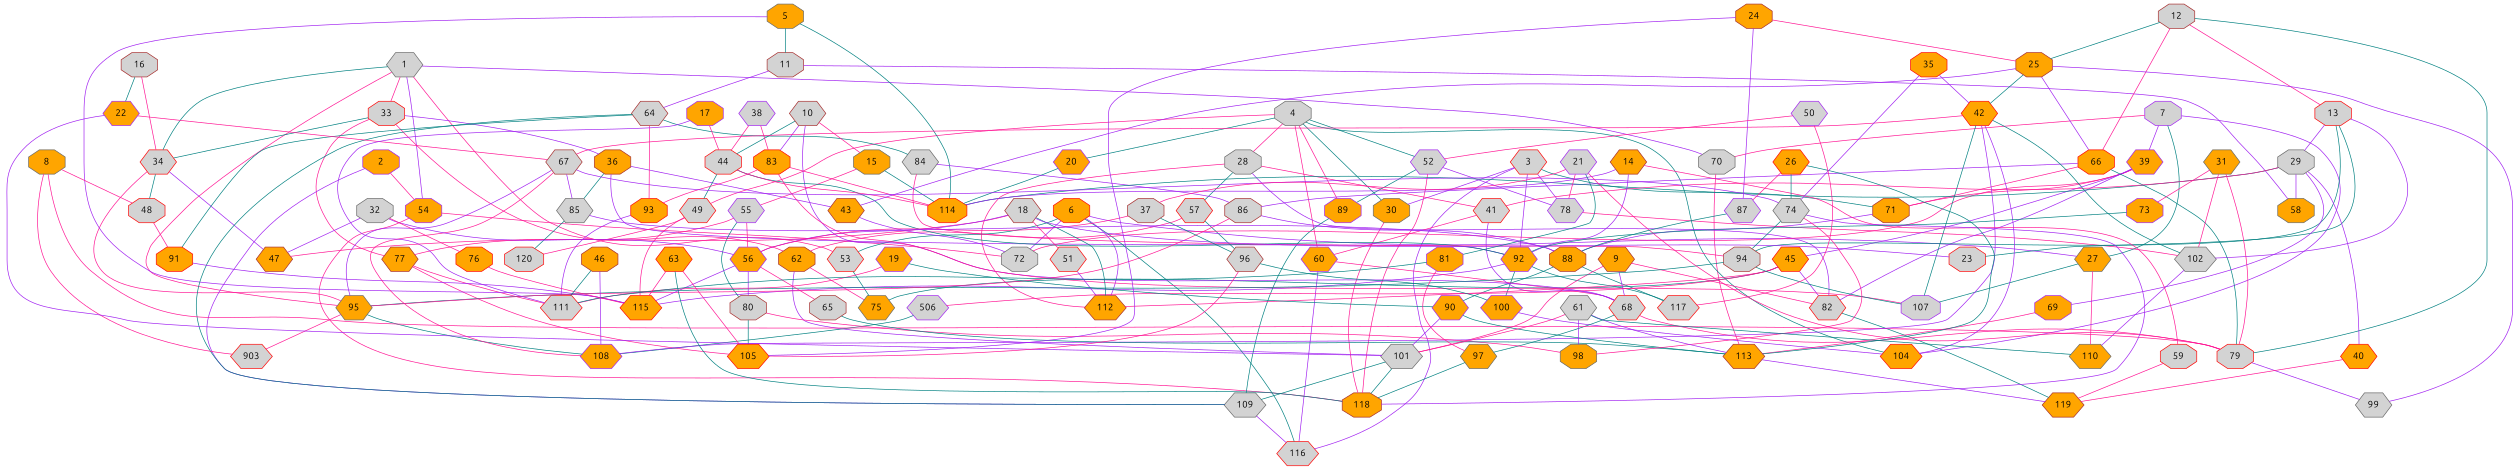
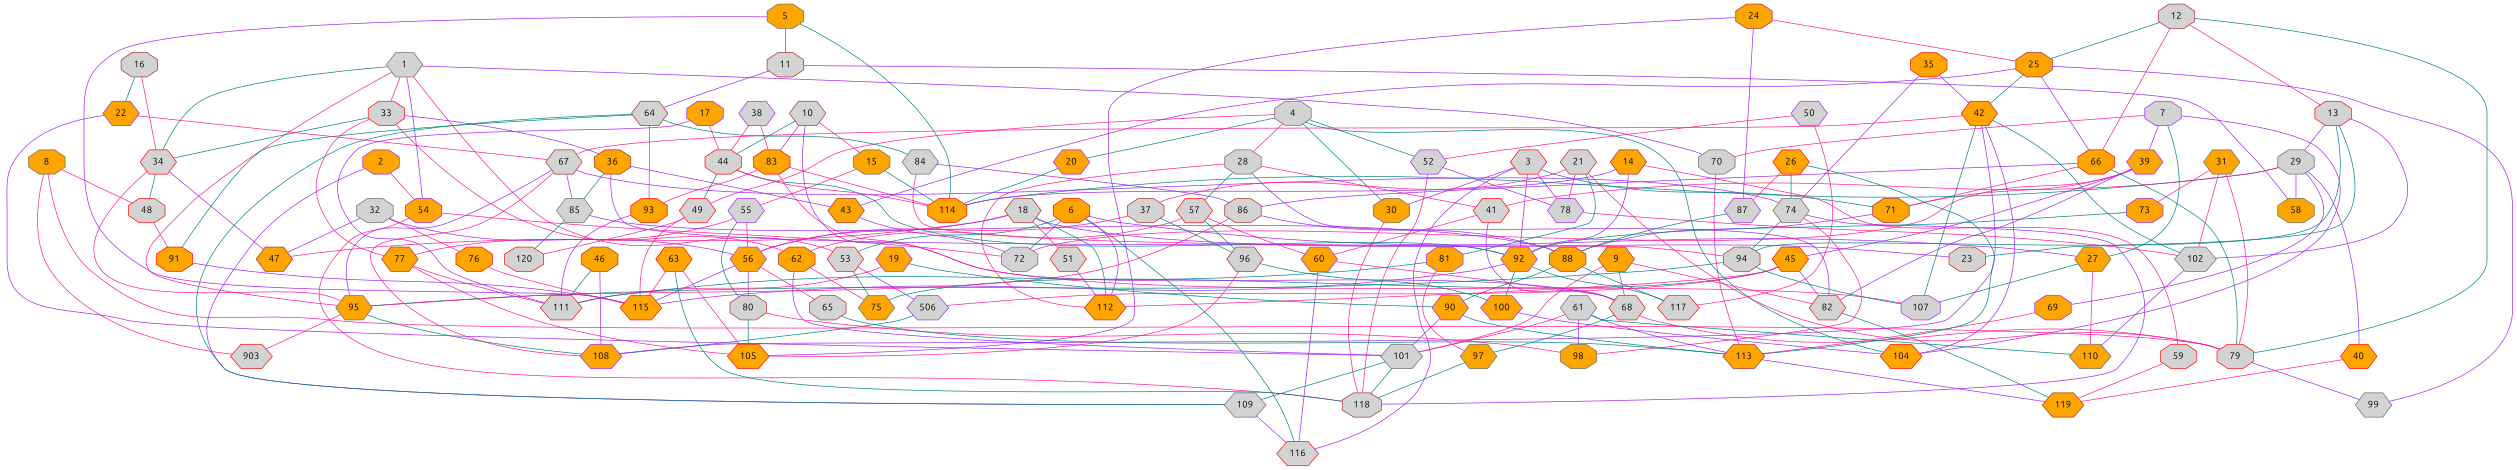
node "21": color purple -> brown
edge "4" -- "60": now "57" -- "60"
node "89": removed
edge "53" -- "506": added
node "118": fillcolor orange -> lightgrey
